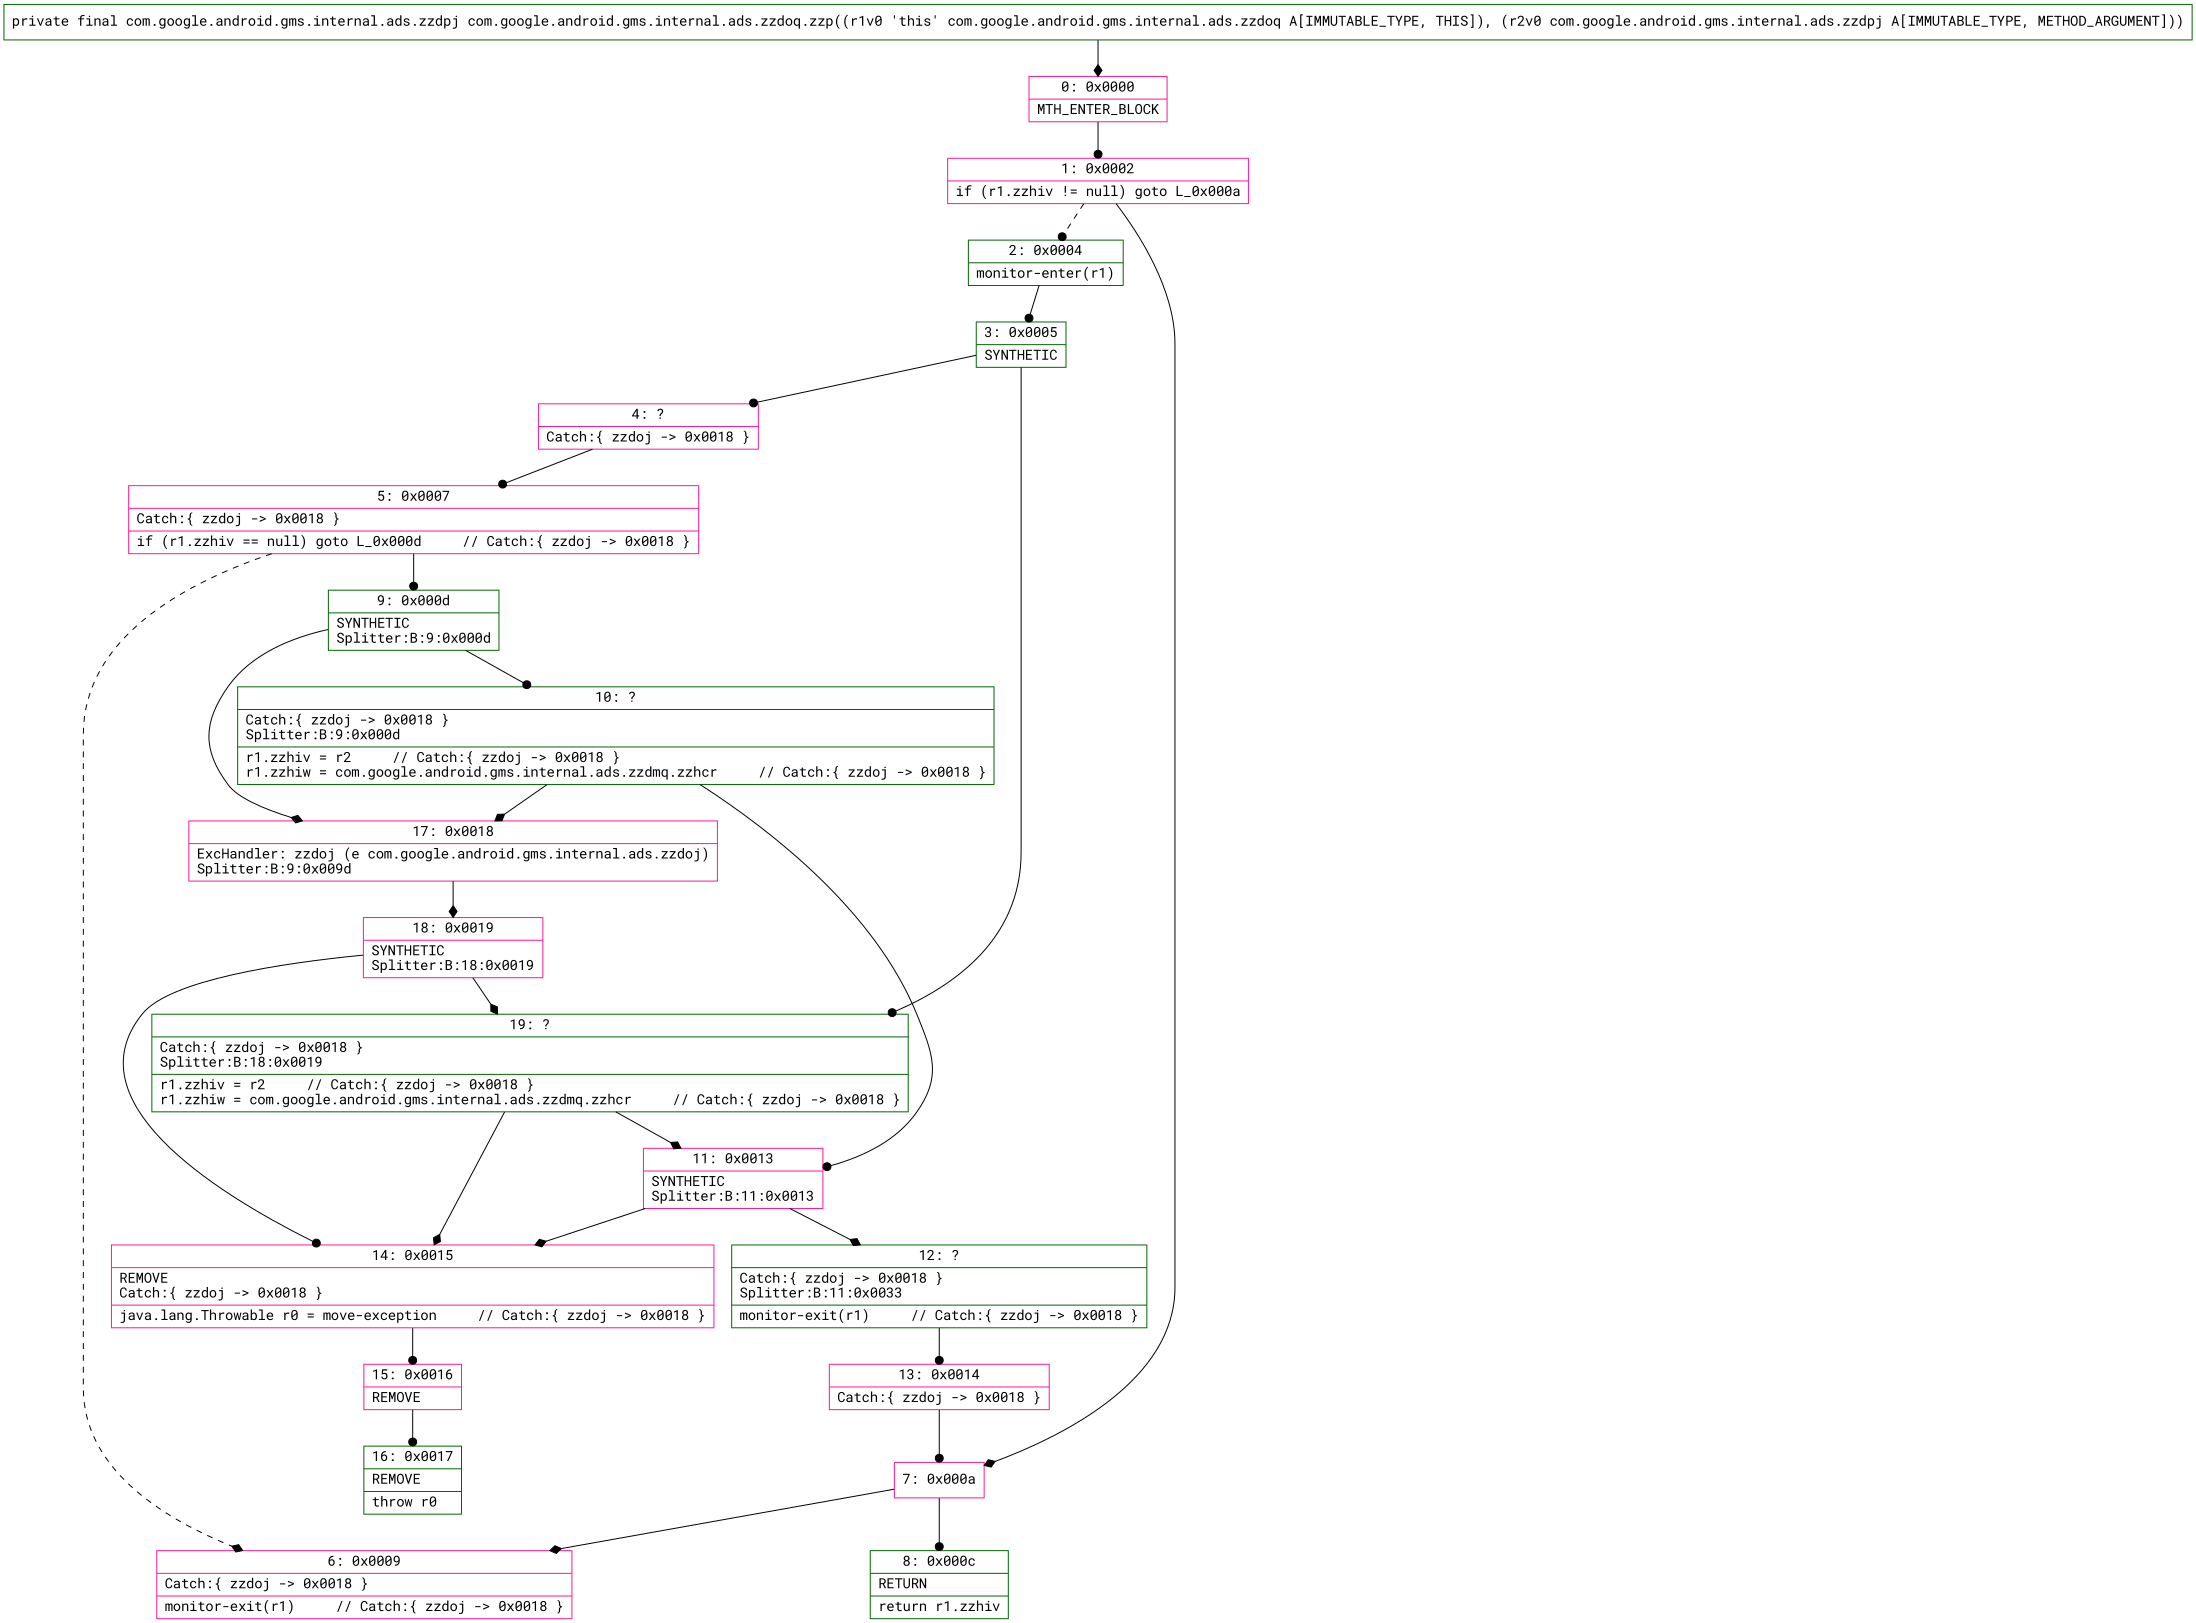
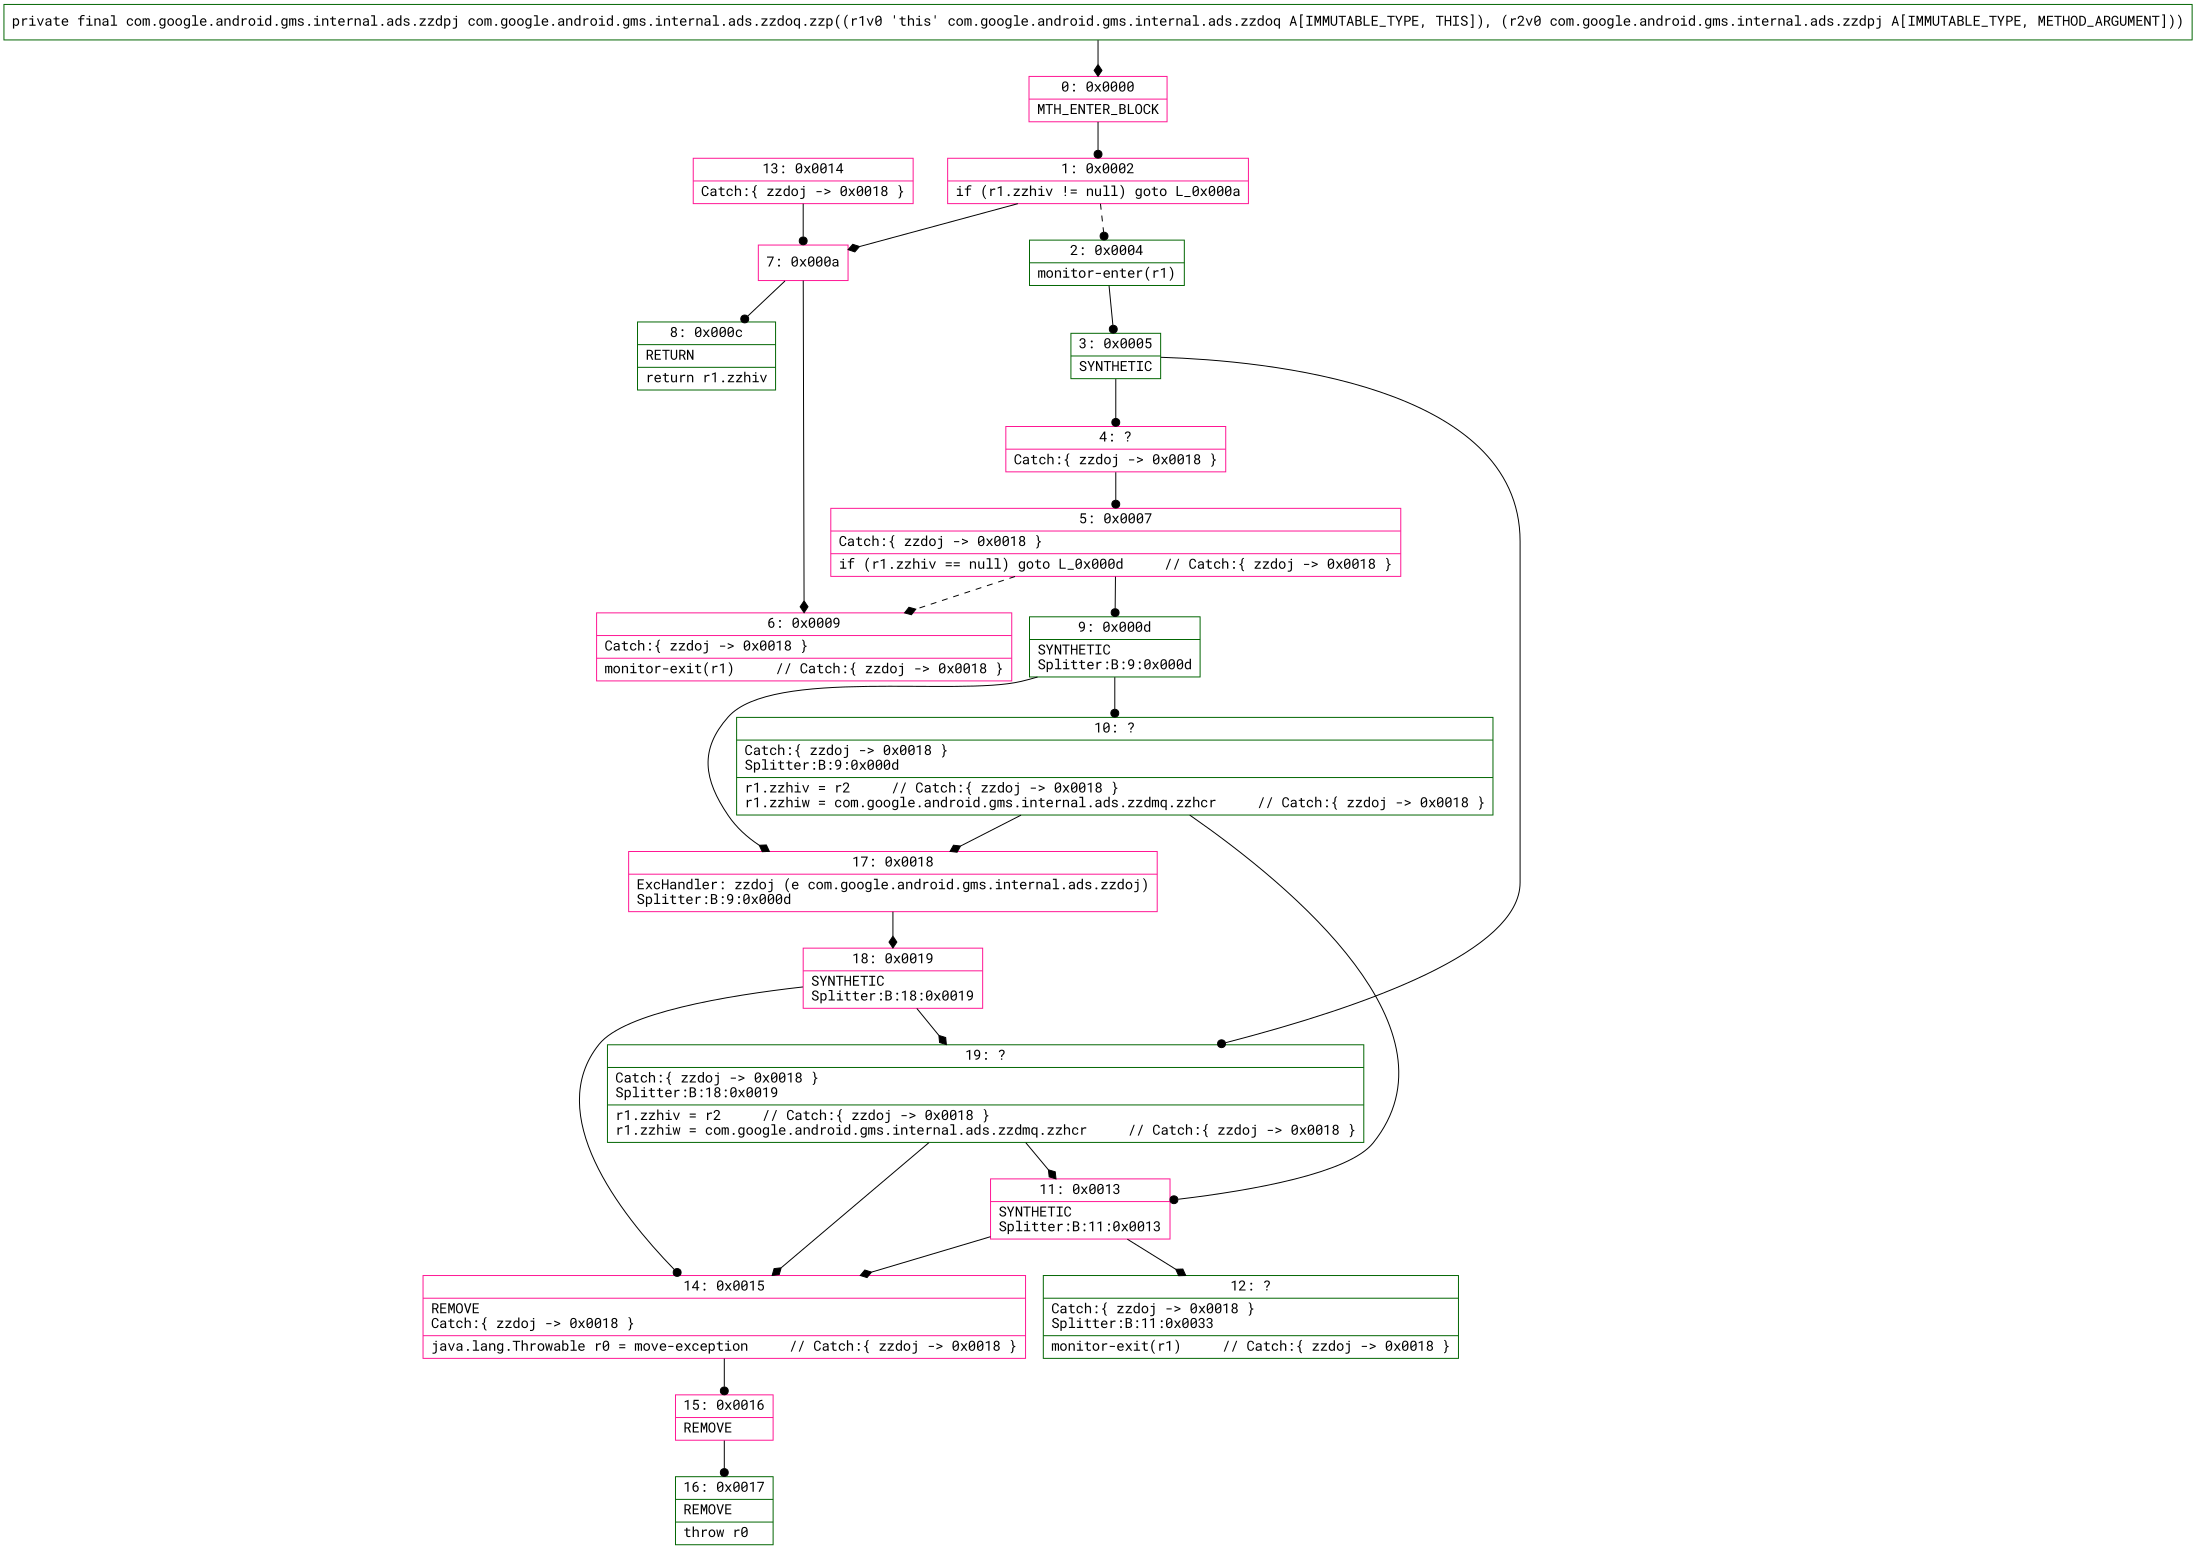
node "17: 0x0018": text "Splitter:B:9:0x009d" -> "Splitter:B:9:0x000d"
edge "12: ?" -> "13: 0x0014": removed
